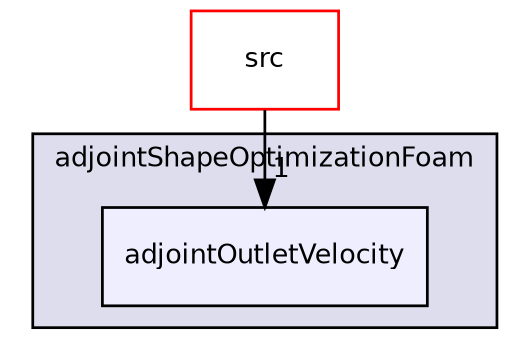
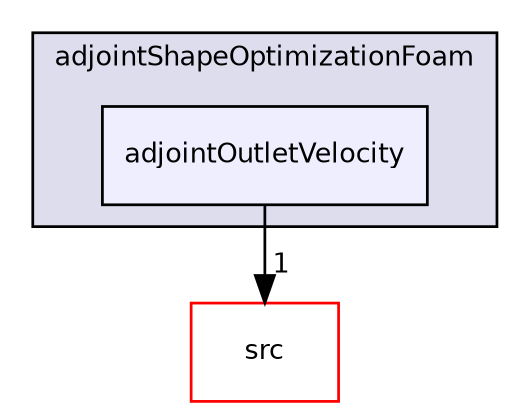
edge "src" -> "adjointOutletVelocity": reversed
